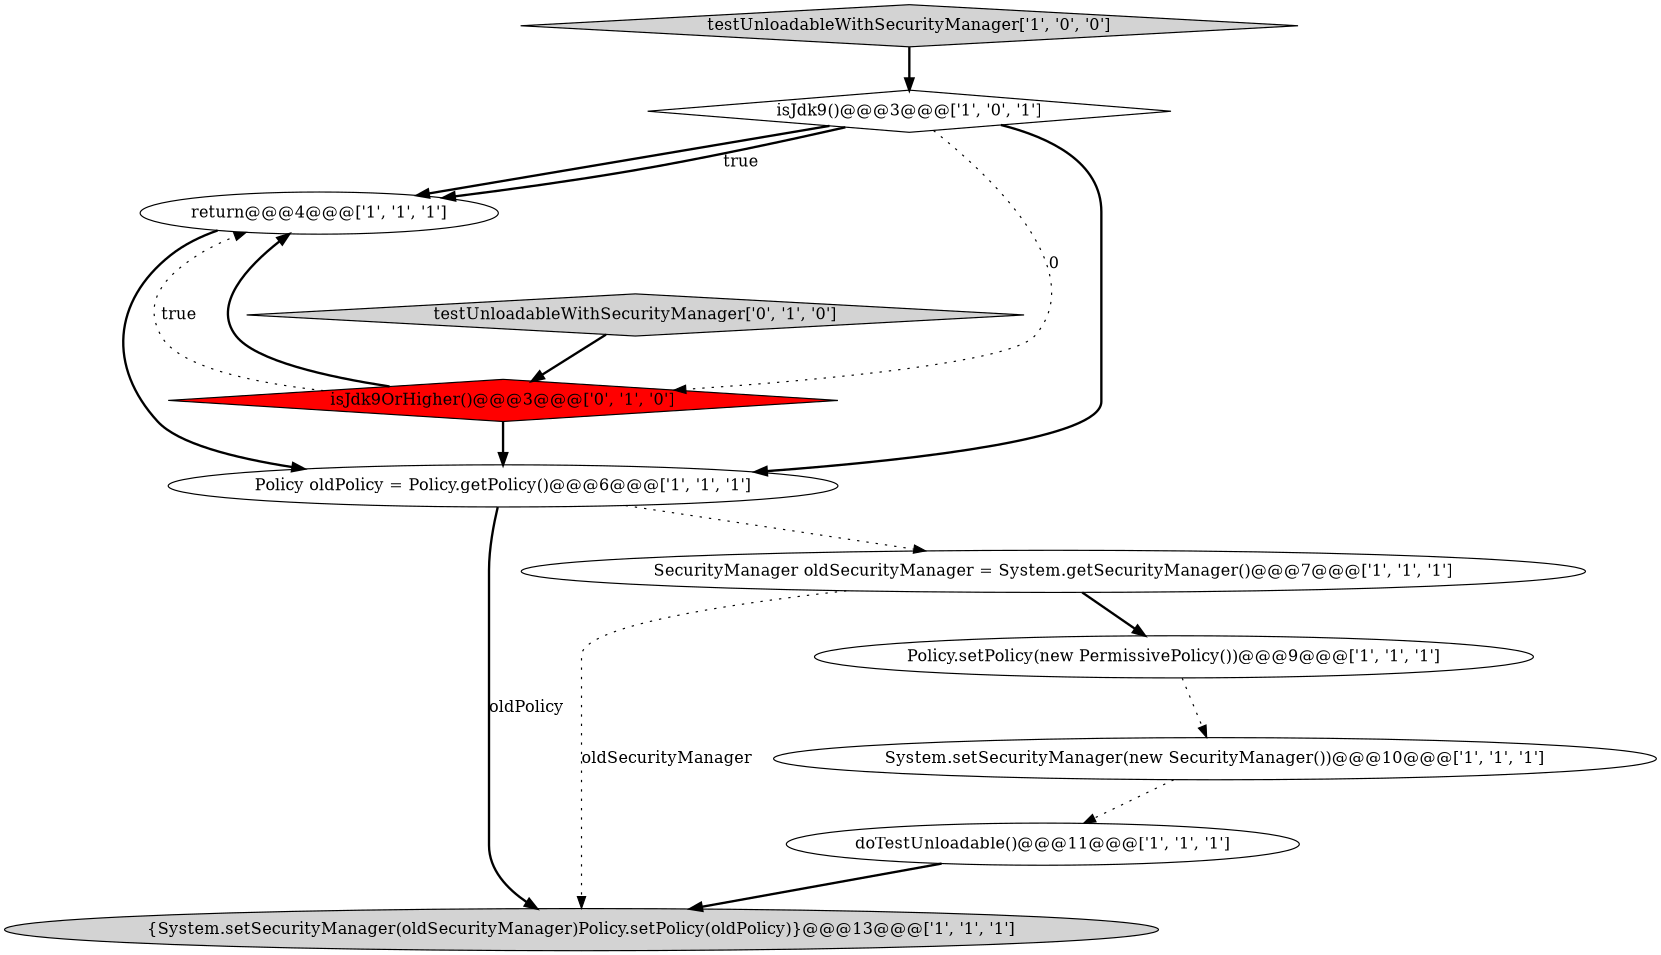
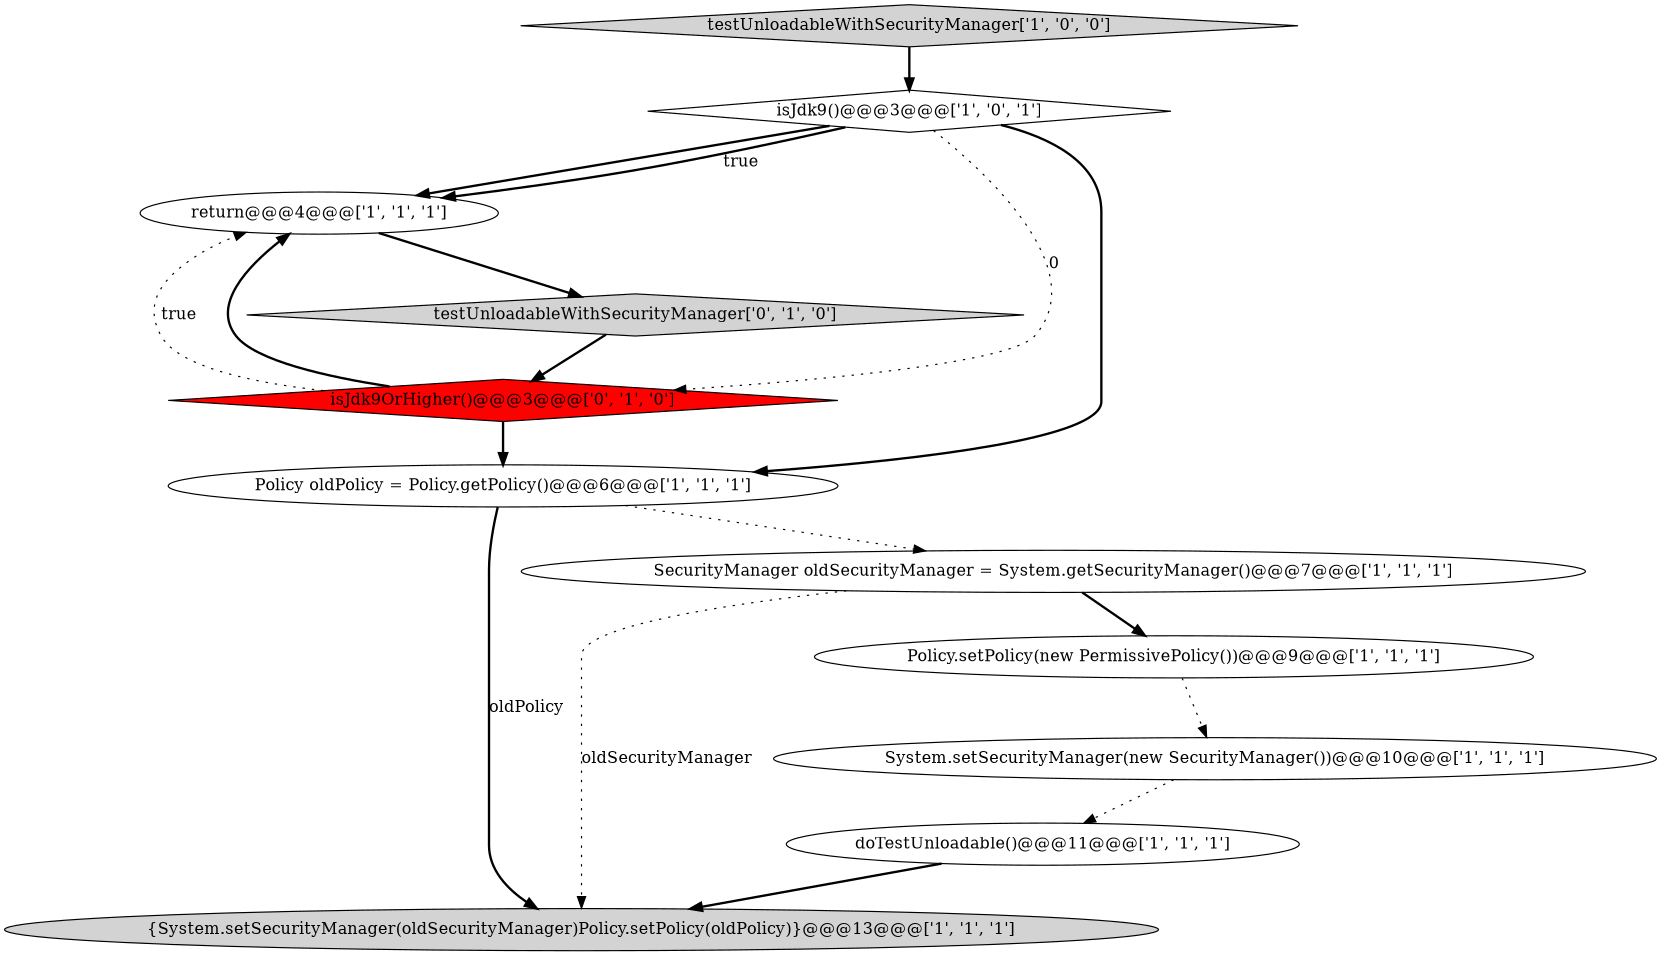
edge "return@@@4@@@['1', '1', '1']" -> "Policy oldPolicy = Policy.getPolicy()@@@6@@@['1', '1', '1']": now "return@@@4@@@['1', '1', '1']" -> "testUnloadableWithSecurityManager['0', '1', '0']"
